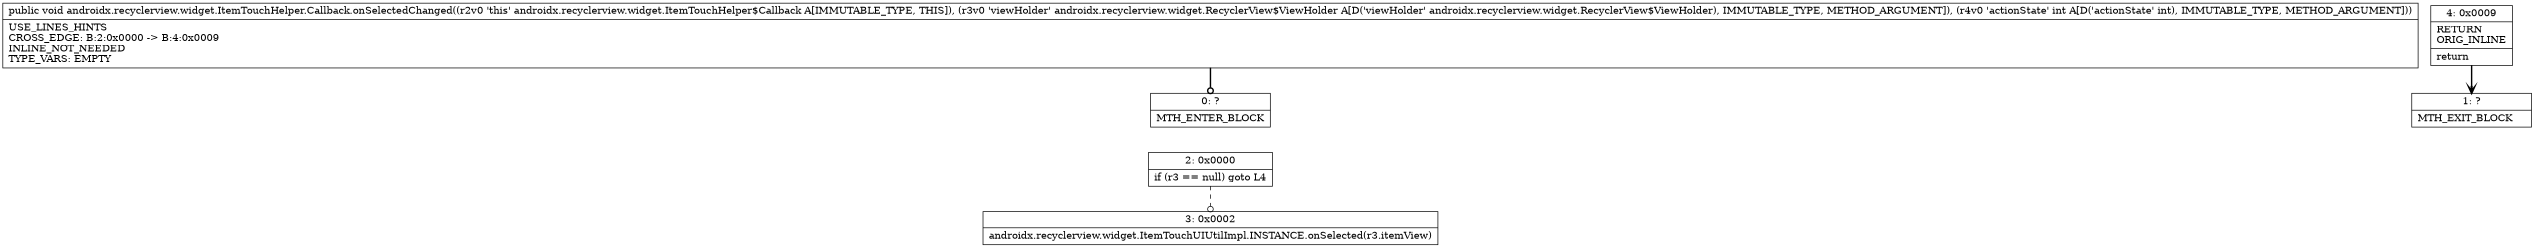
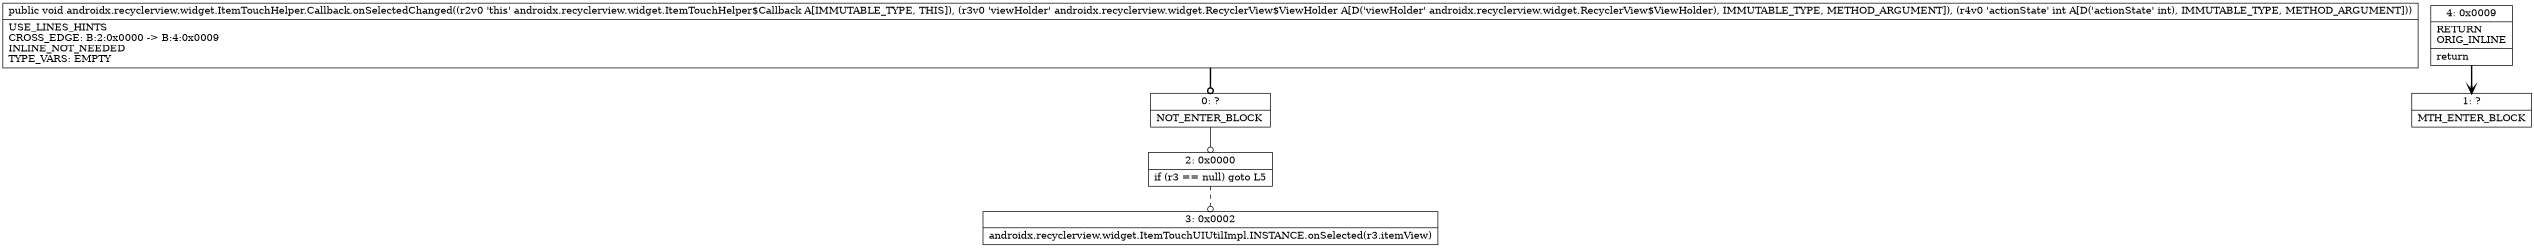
node "0: ?": text "MTH_ENTER_BLOCK" -> "NOT_ENTER_BLOCK"
node "1: ?": text "MTH_EXIT_BLOCK" -> "MTH_ENTER_BLOCK"
edge "0: ?" -> "2: 0x0000": added
node "2: 0x0000": text "if (r3 == null) goto L4" -> "if (r3 == null) goto L5"
